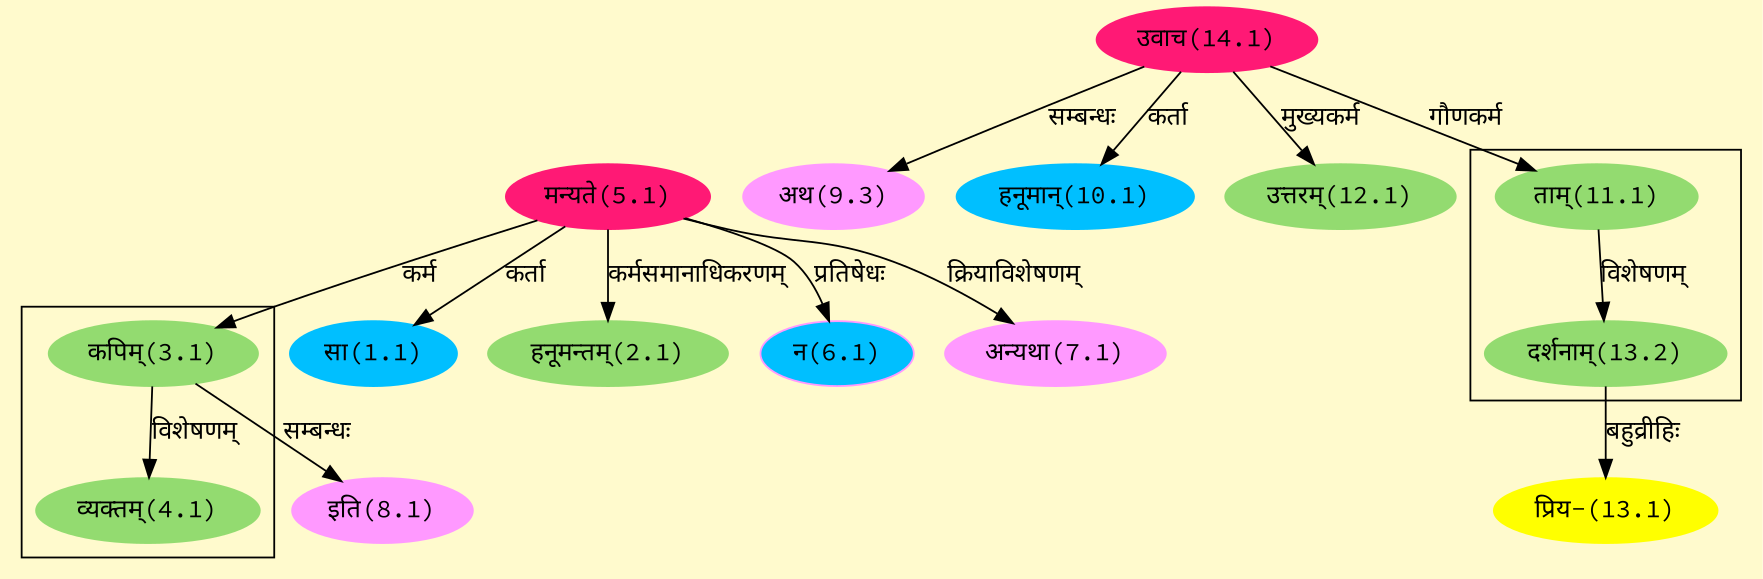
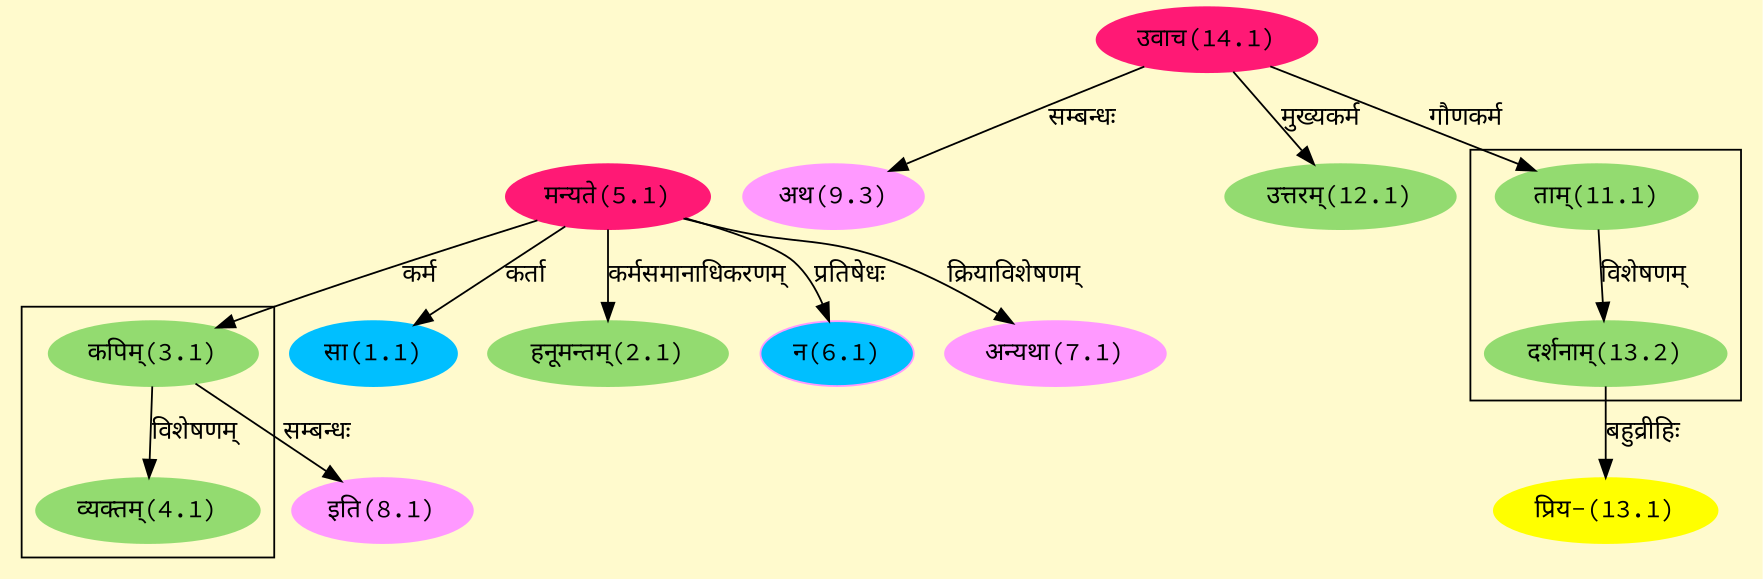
node "हनूमान्(10.1)": removed
